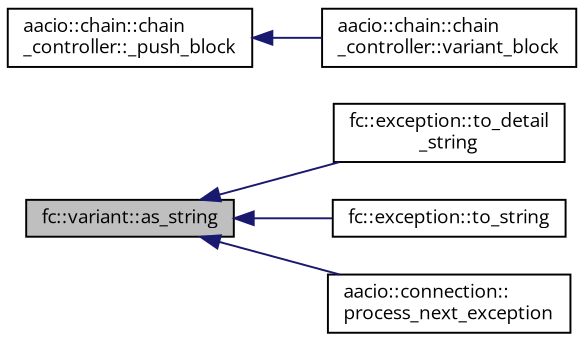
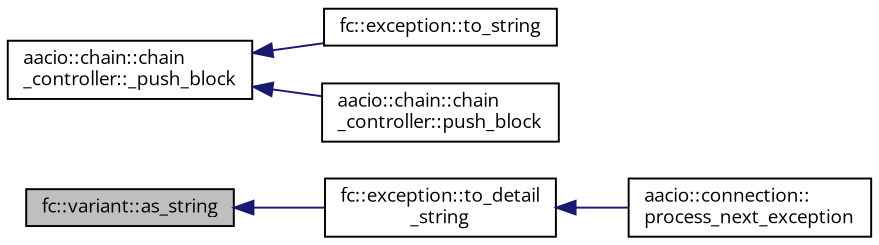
node "aacio::chain::chain _controller::variant_block": label "aacio::chain::chain _controller::variant_block" -> "aacio::chain::chain _controller::push_block"
edge "fc::exception::to_string" -> "fc::variant::as_string": now "fc::exception::to_string" -> "aacio::chain::chain _controller::_push_block"
edge "aacio::connection:: process_next_exception" -> "fc::variant::as_string": now "aacio::connection:: process_next_exception" -> "fc::exception::to_detail _string"
